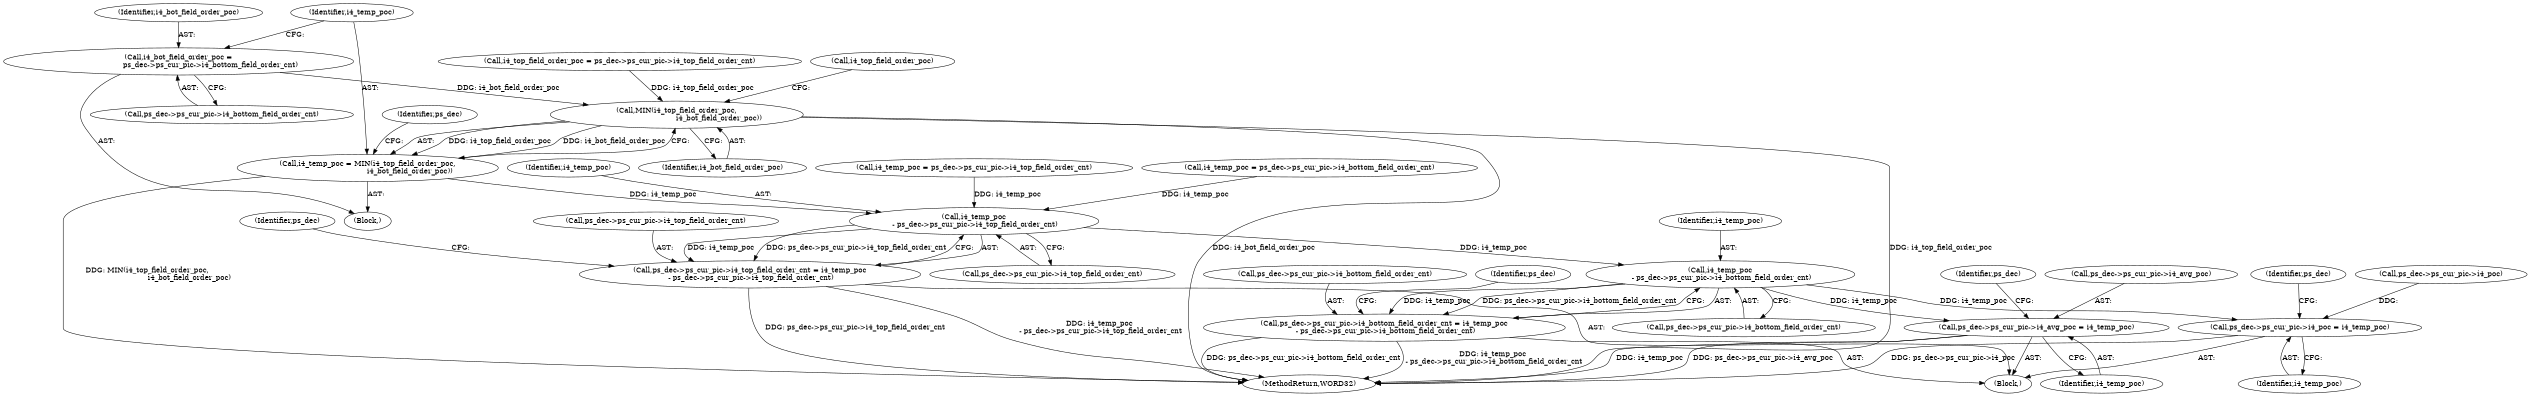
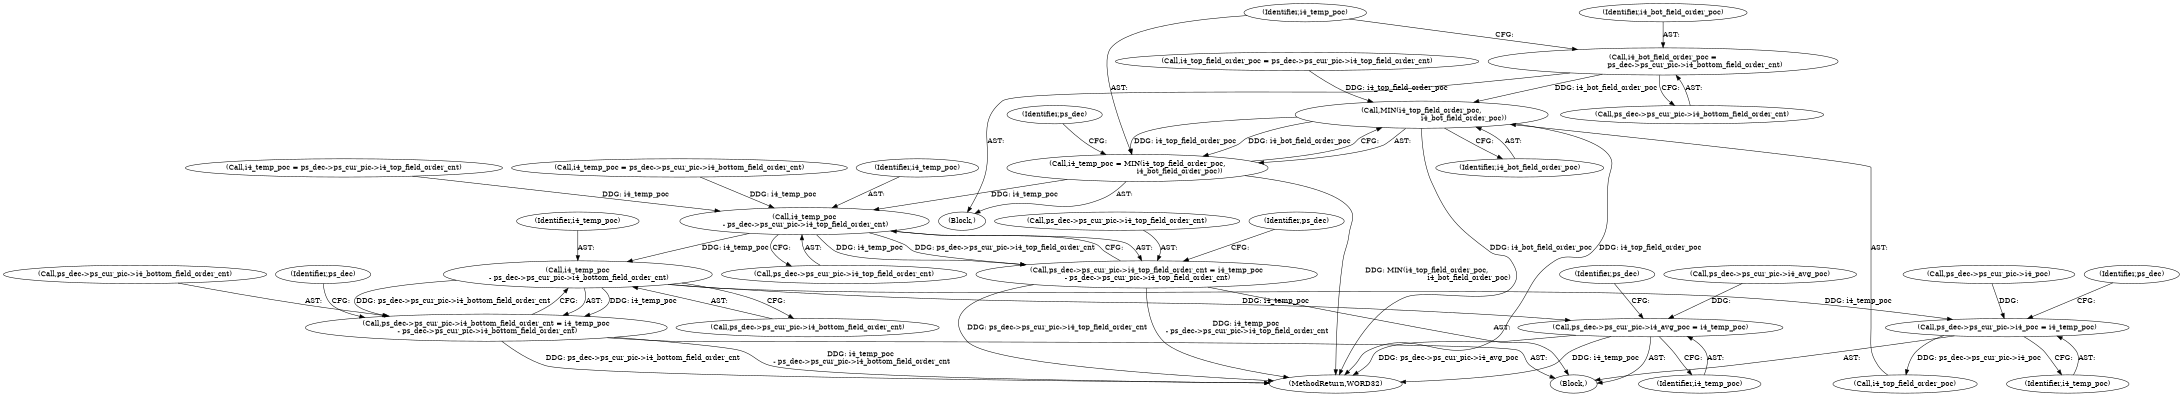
edge "(Call,i4_top_field_order_poc)" -> "(Call,MIN(i4_top_field_order_poc, i4_bot_field_order_poc))": label "CFG: " -> "AST: "
edge "(Call,ps_dec->ps_cur_pic->i4_avg_poc)" -> "(Call,ps_dec->ps_cur_pic->i4_avg_poc = i4_temp_poc)": label "AST: " -> "DDG: "
edge "(Call,ps_dec->ps_cur_pic->i4_poc = i4_temp_poc)" -> "(MethodReturn,WORD32)": now "(Call,ps_dec->ps_cur_pic->i4_poc = i4_temp_poc)" -> "(Call,i4_top_field_order_poc)"
